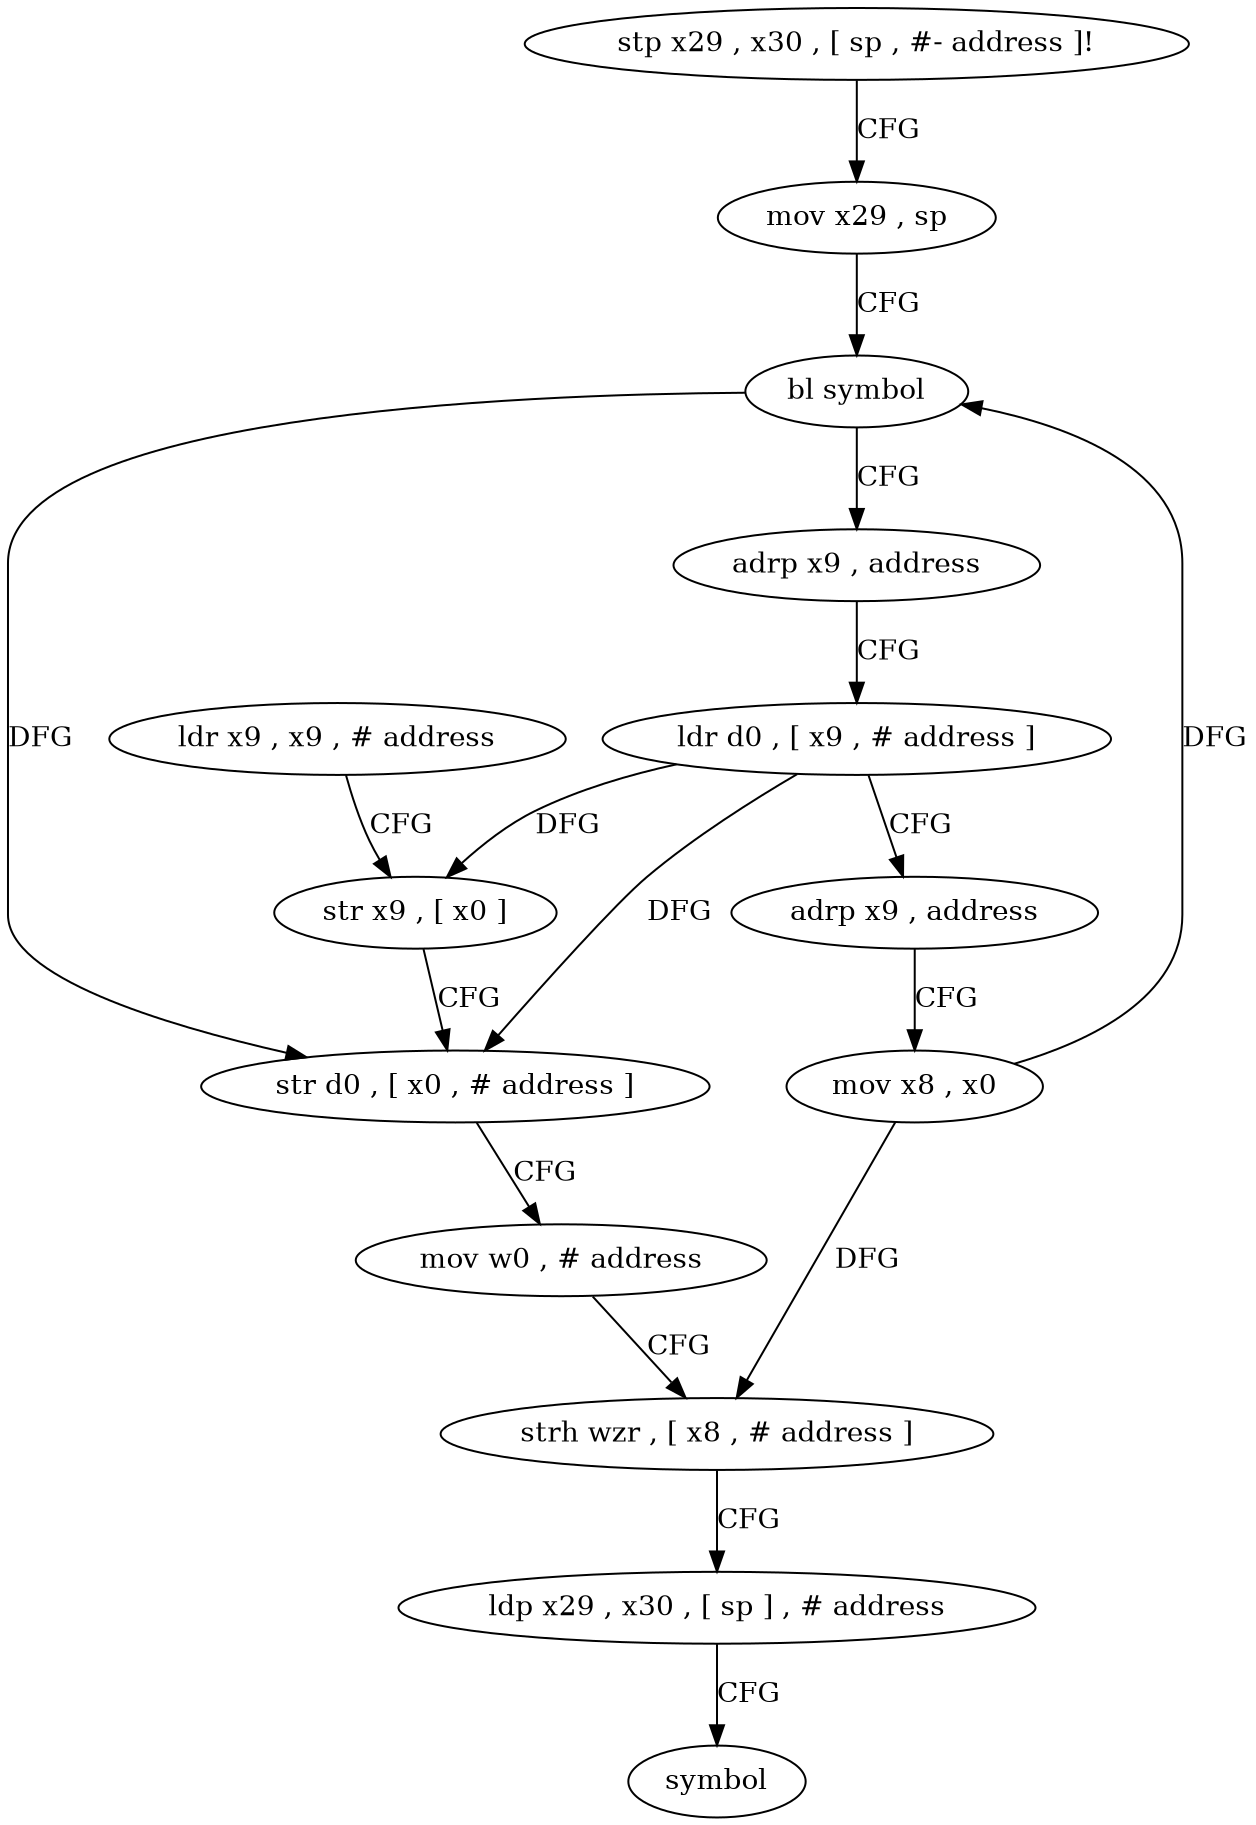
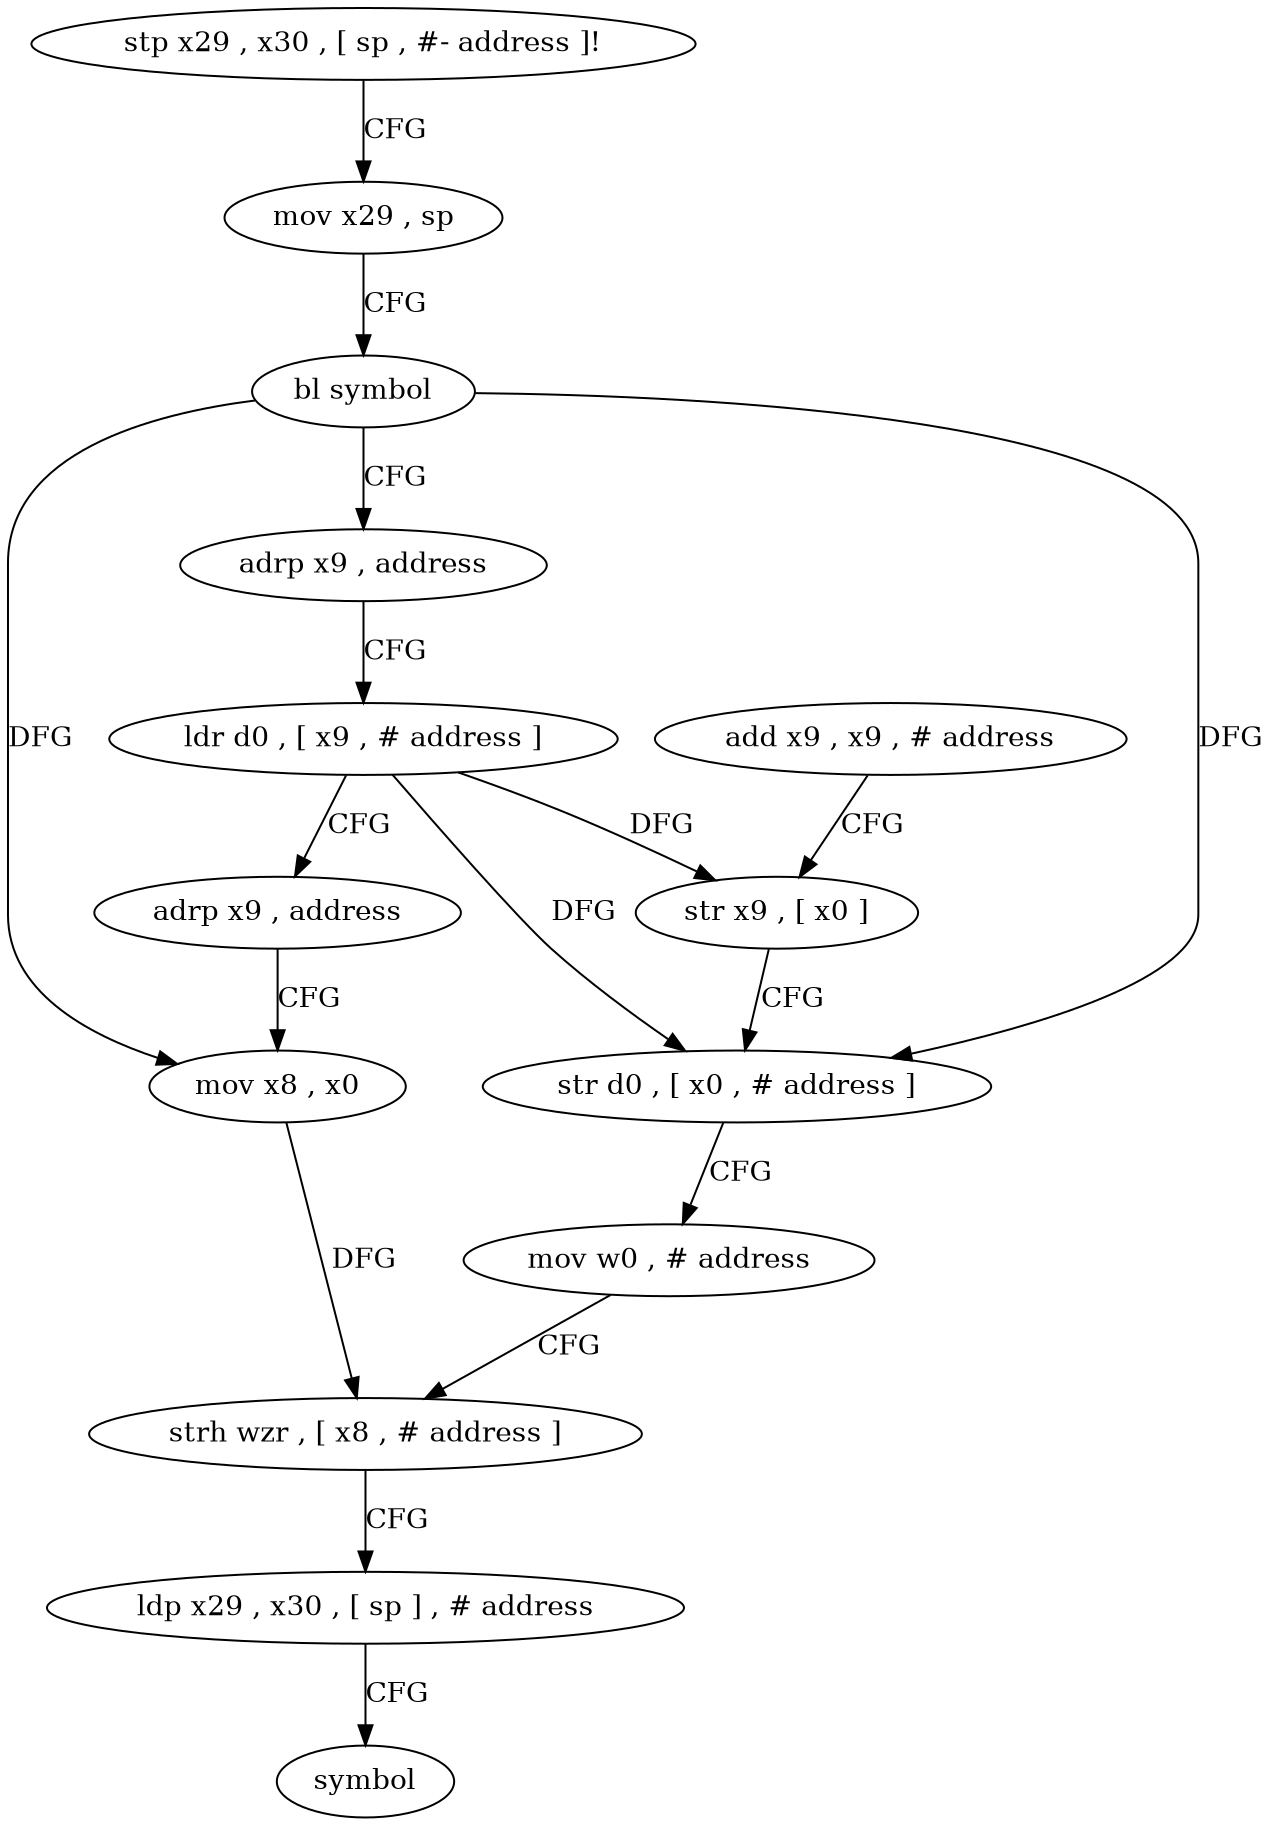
edge "mov x8 , x0" -> "bl symbol": reversed
node "ldr x9 , x9 , # address": label "ldr x9 , x9 , # address" -> "add x9 , x9 , # address"
